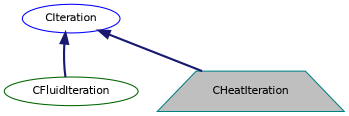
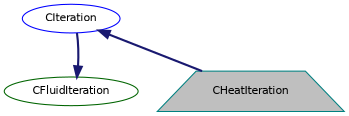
edge "CFluidIteration" -> "CIteration": reversed
